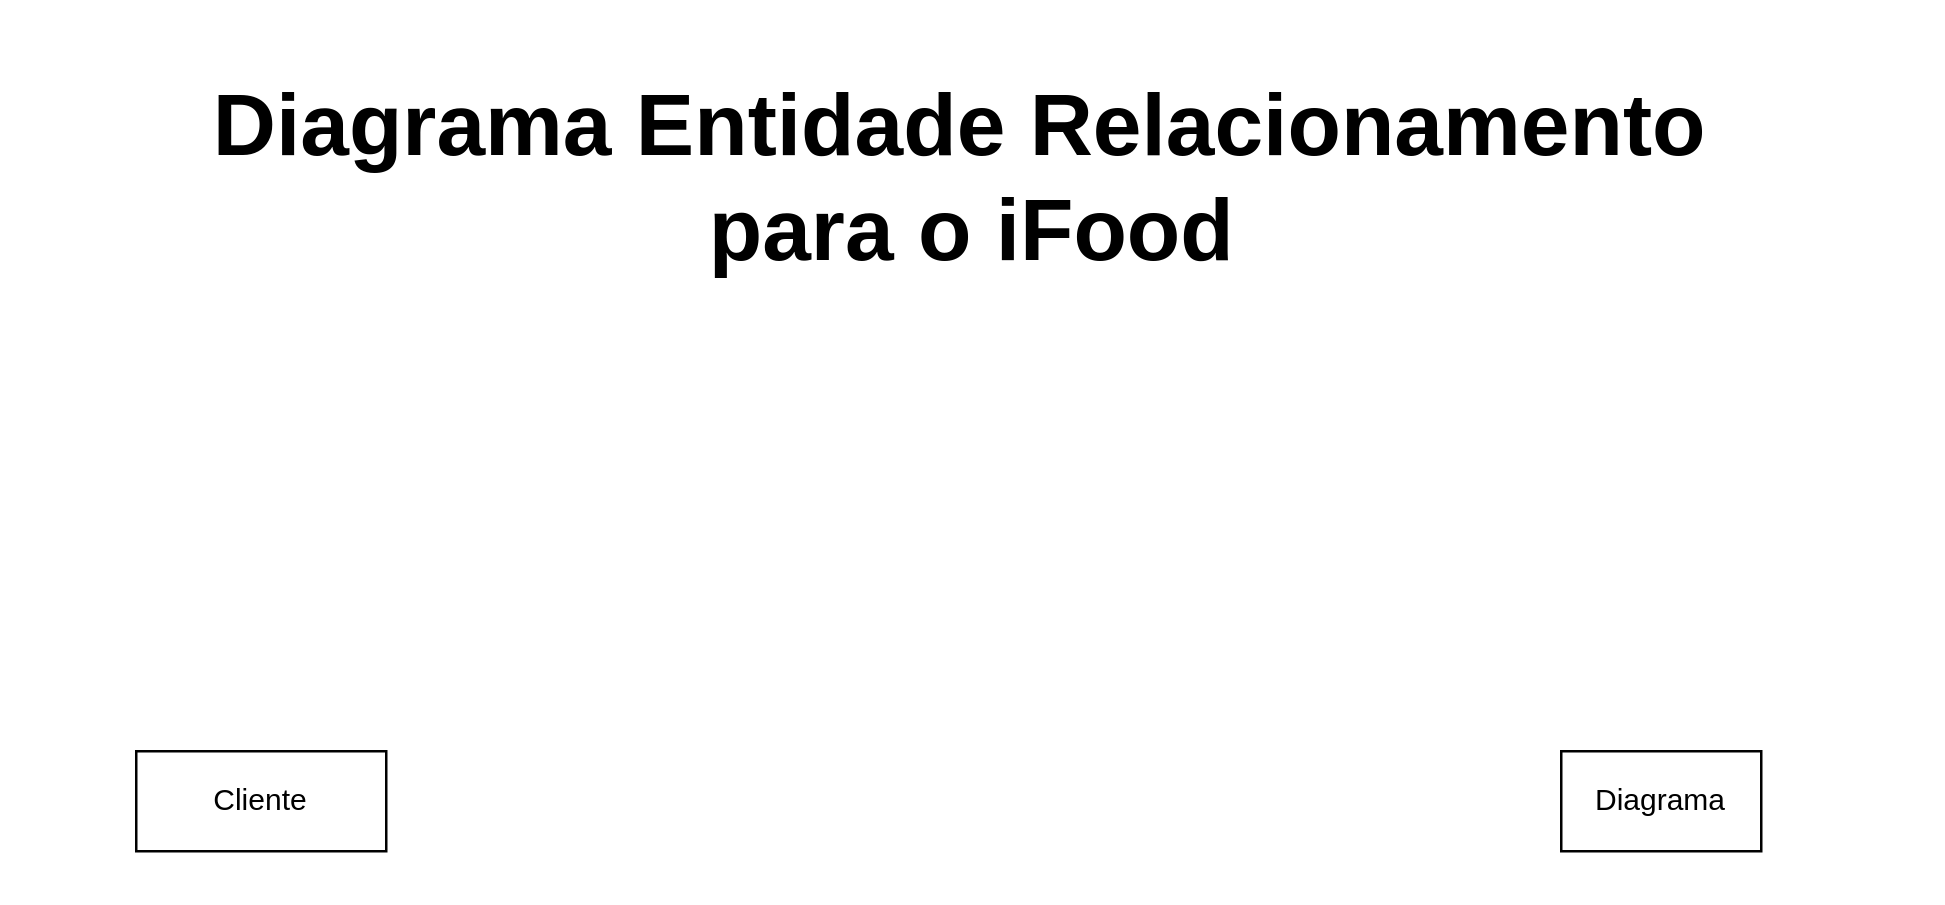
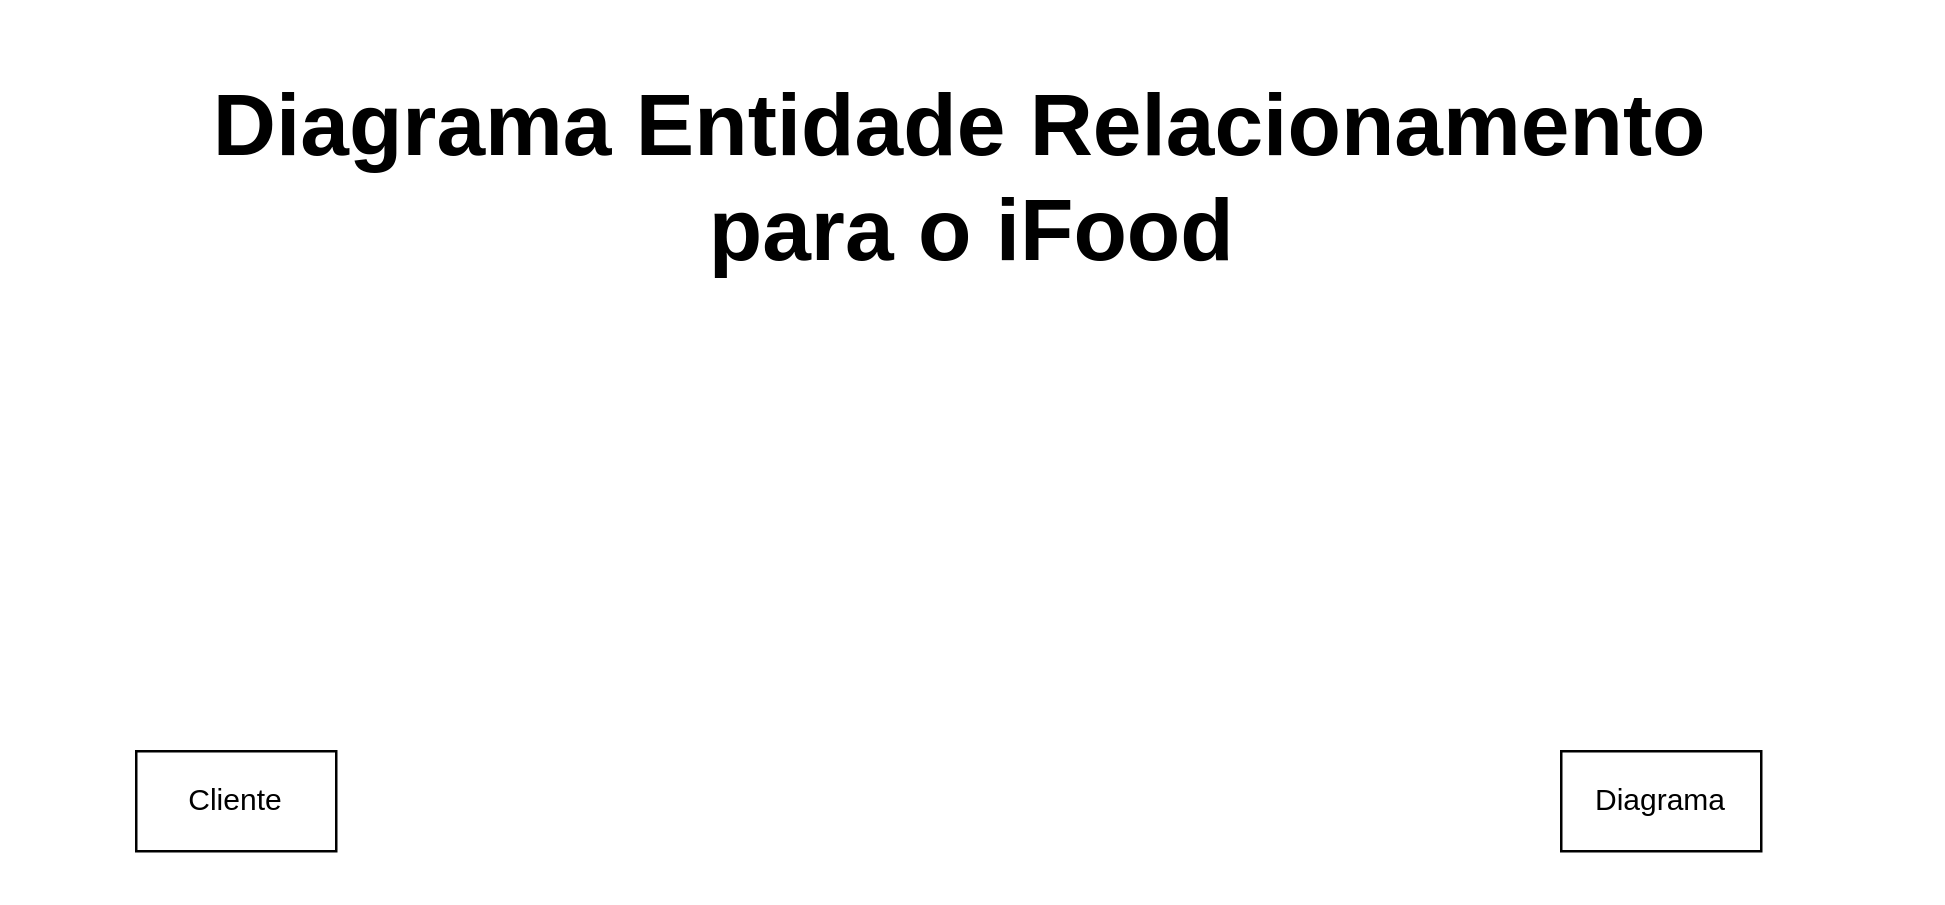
node "Cliente": size 250x100 -> 200x100
